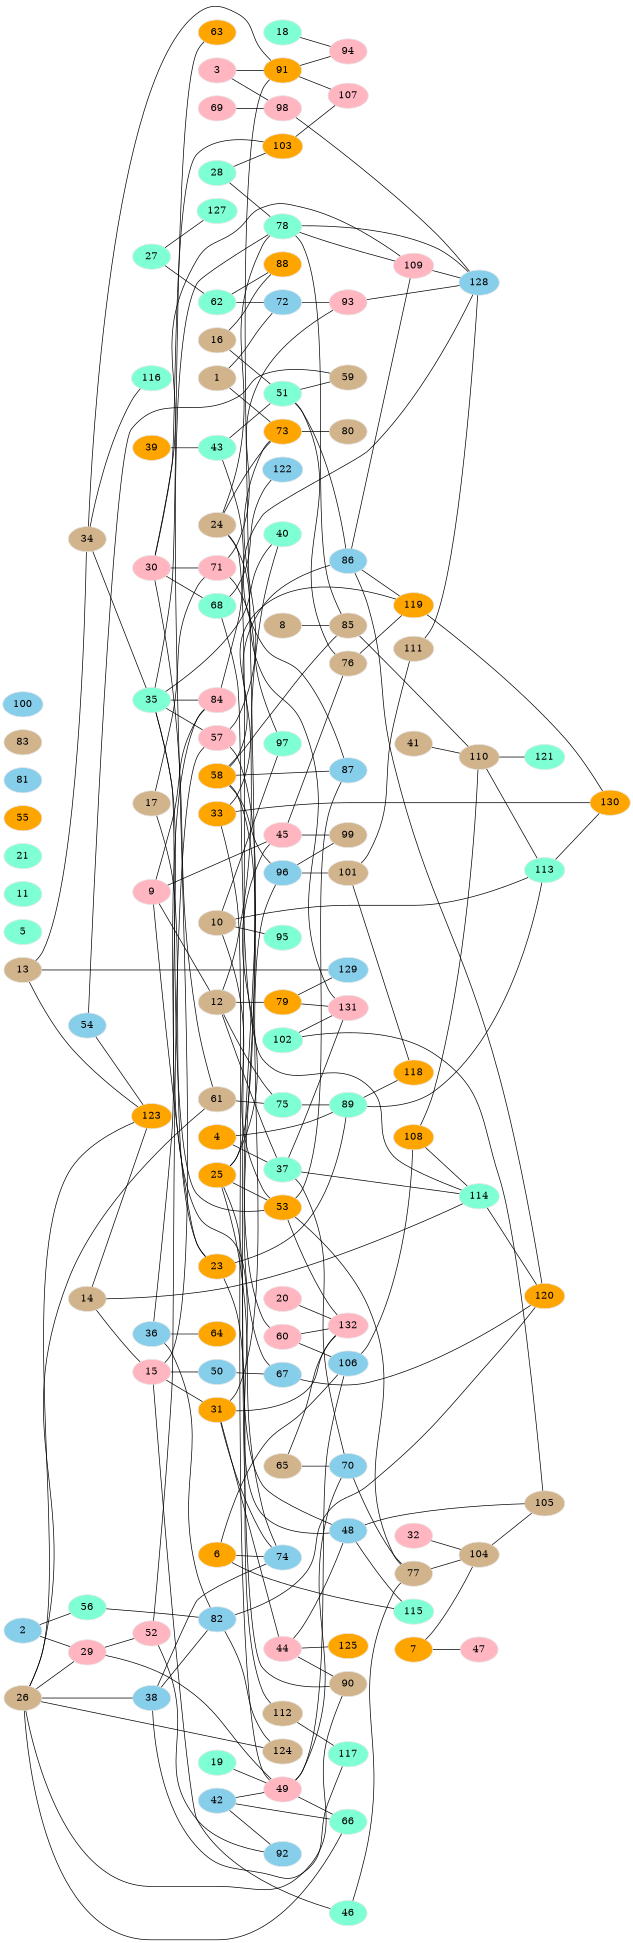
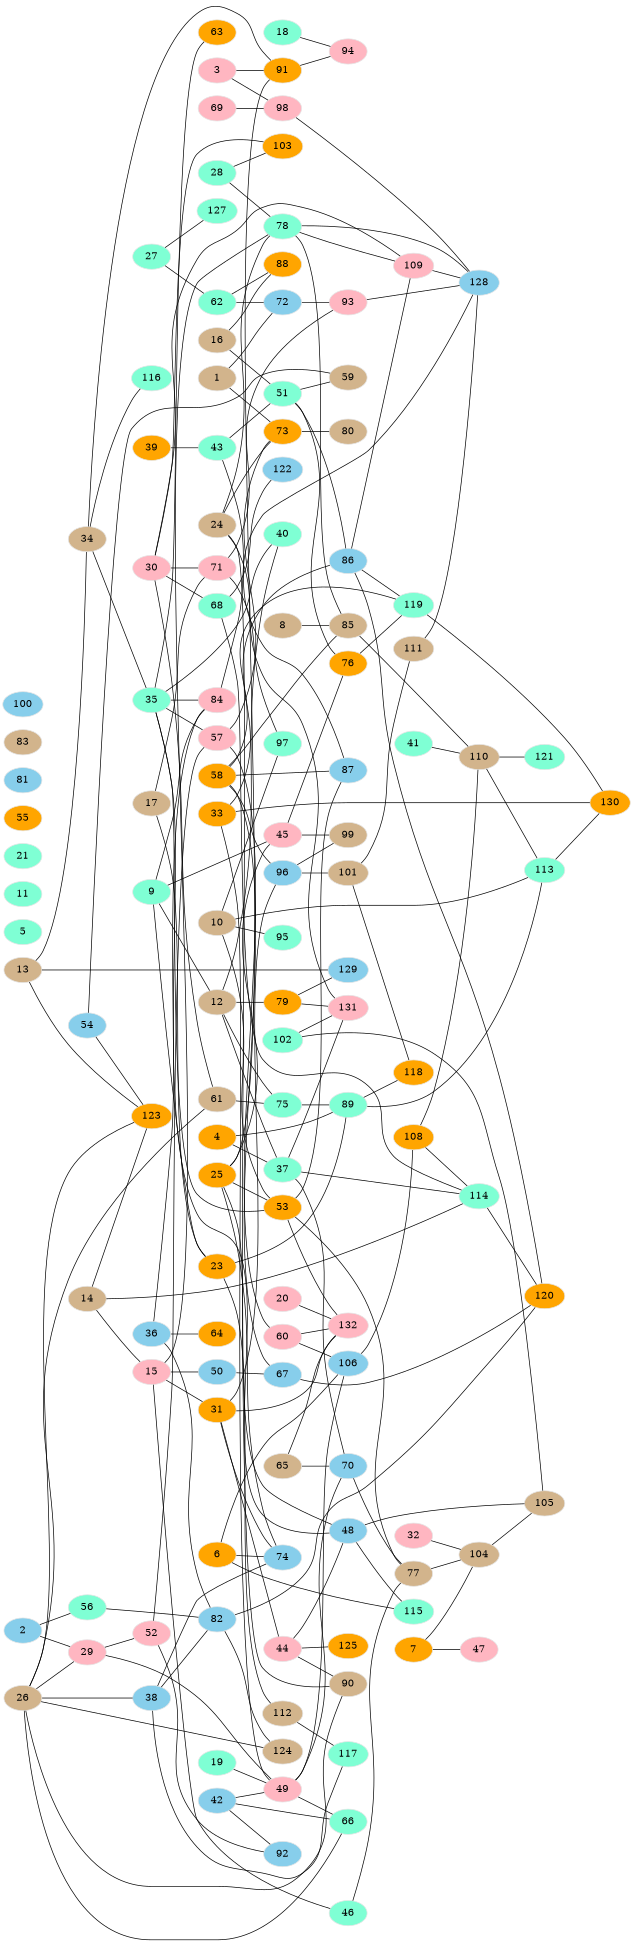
node "107": removed
node "119": fillcolor orange -> aquamarine
node "76": fillcolor tan -> orange
node "41": fillcolor tan -> aquamarine
node "9": fillcolor lightpink -> aquamarine
